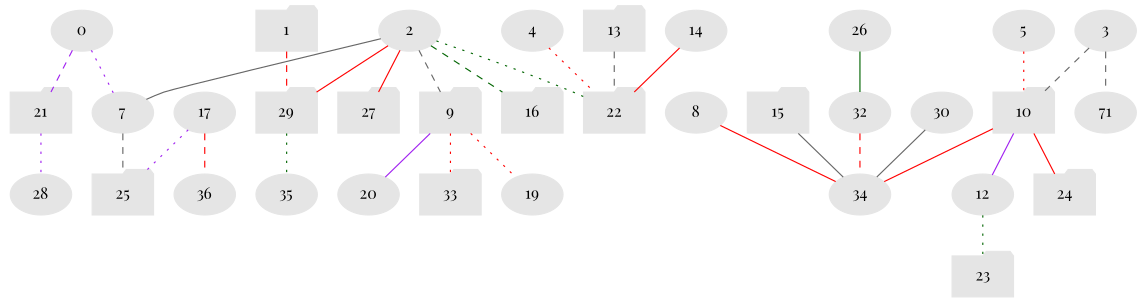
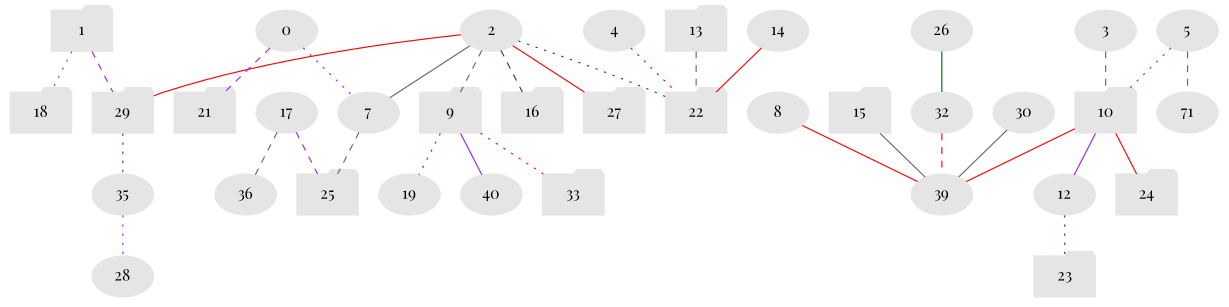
edge "1" -- "29": color red -> purple
edge "5" -- "10": color red -> purple
edge "3" -- "71": now "5" -- "71"
node "18": added
edge "17" -- "25": style dotted -> dashed
edge "21" -- "28": now "35" -- "28"
edge "17" -- "36": color red -> gray40
node "20": label "20" -> "40"
node "34": label "34" -> "39"
